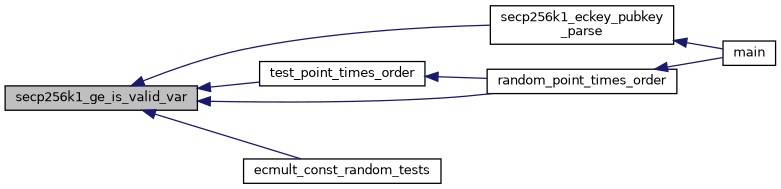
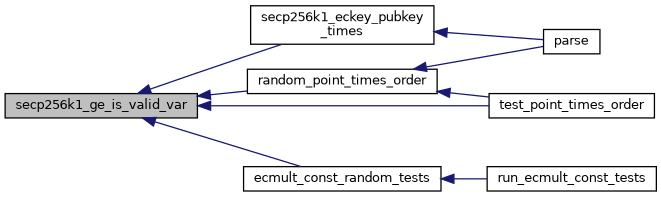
node "secp256k1_eckey_pubkey _parse": label "secp256k1_eckey_pubkey _parse" -> "secp256k1_eckey_pubkey _times"
node "main": label "main" -> "parse"
edge "random_point_times_order" -> "test_point_times_order": reversed
node "run_ecmult_const_tests": added
